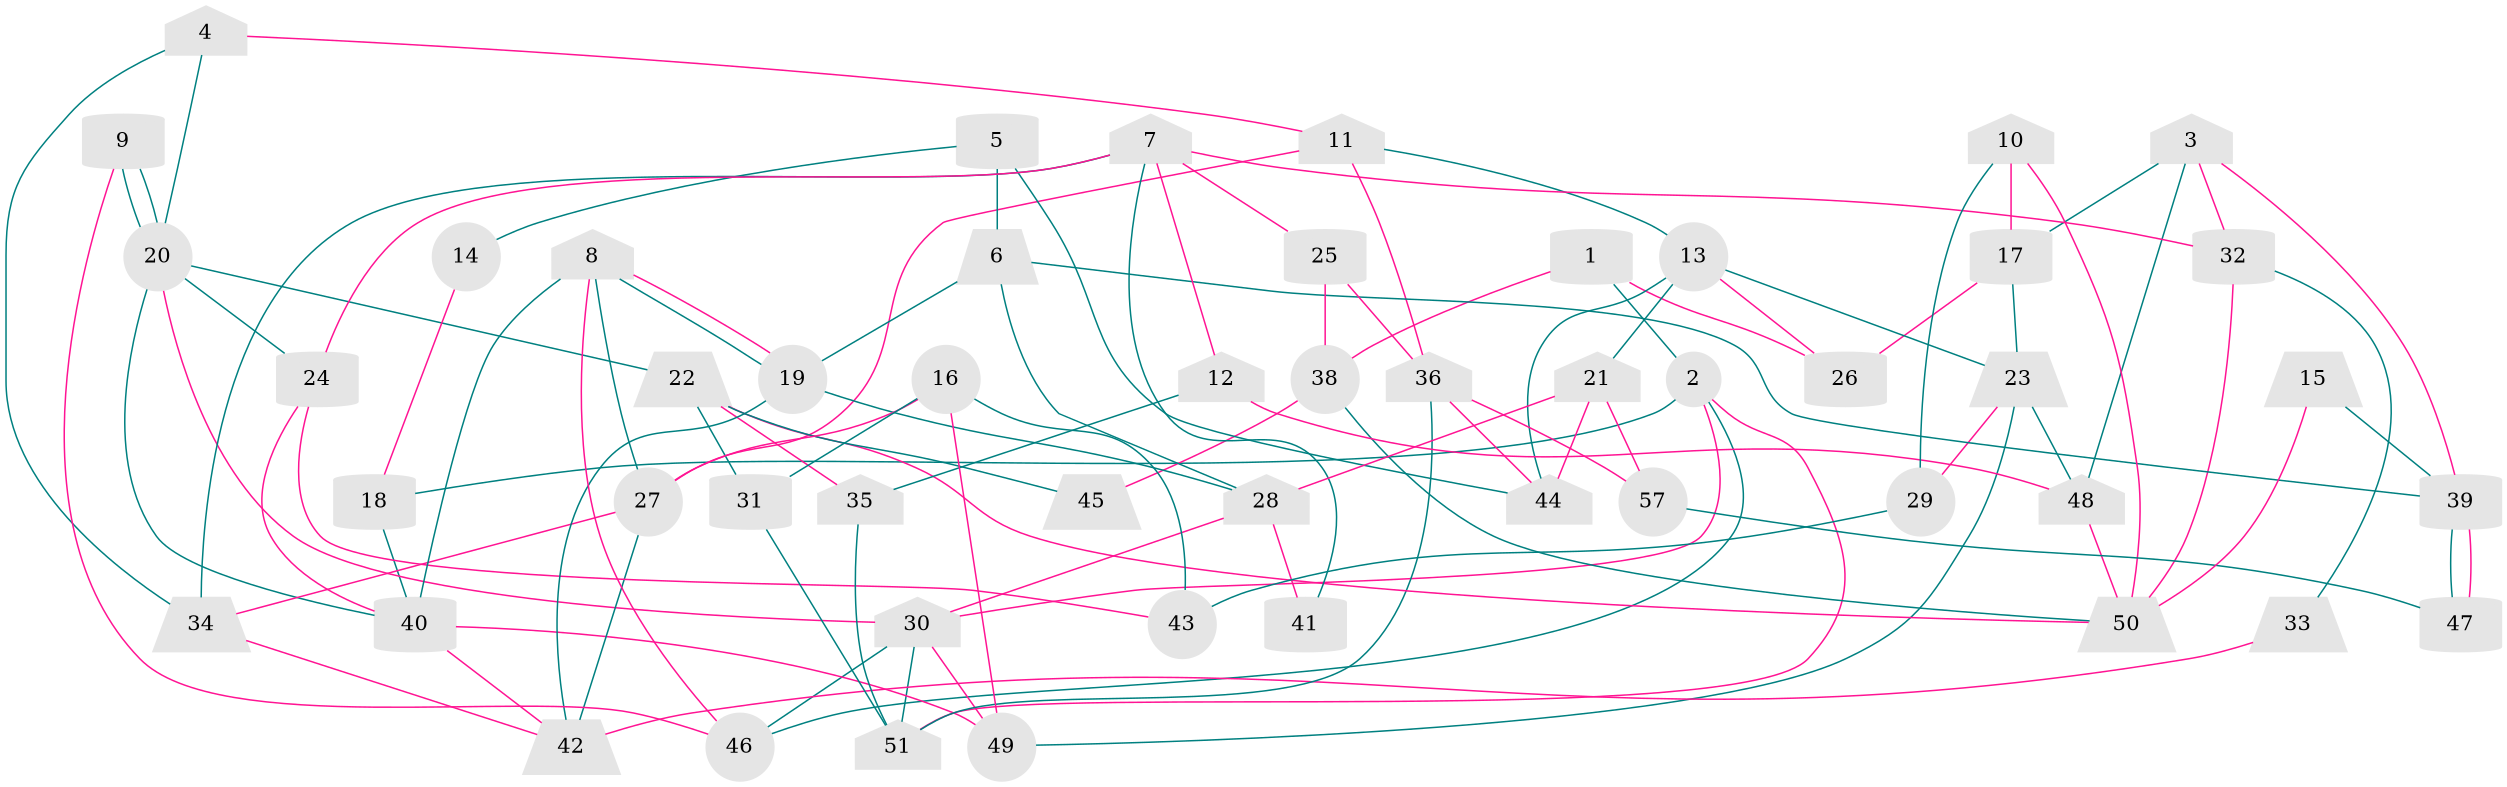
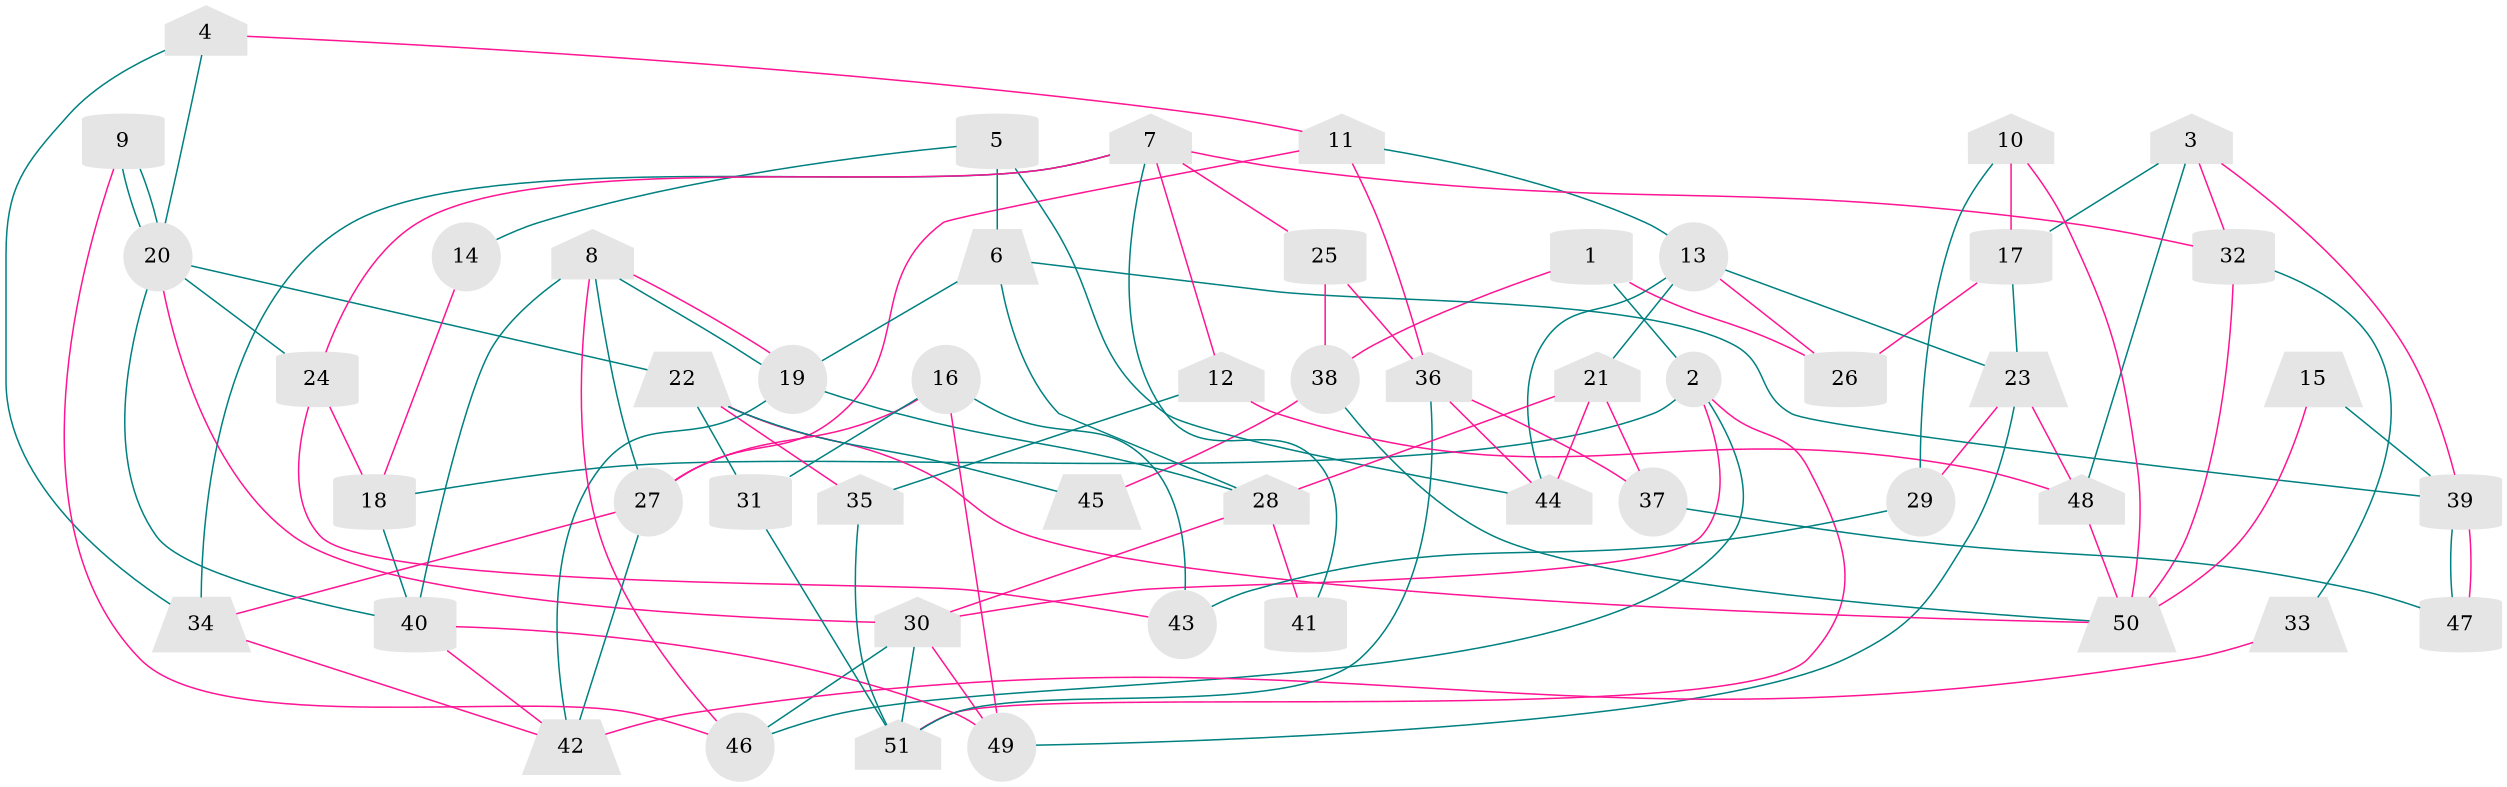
edge "23" -- "48": color teal -> deeppink
node "57": label "57" -> "37"
edge "24" -- "40": now "24" -- "18"
